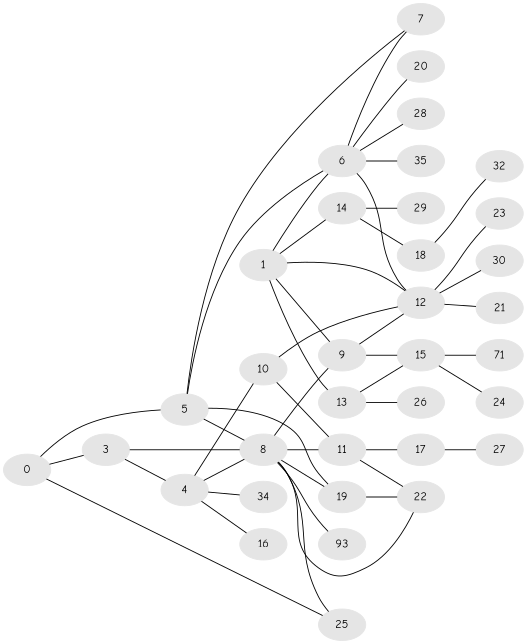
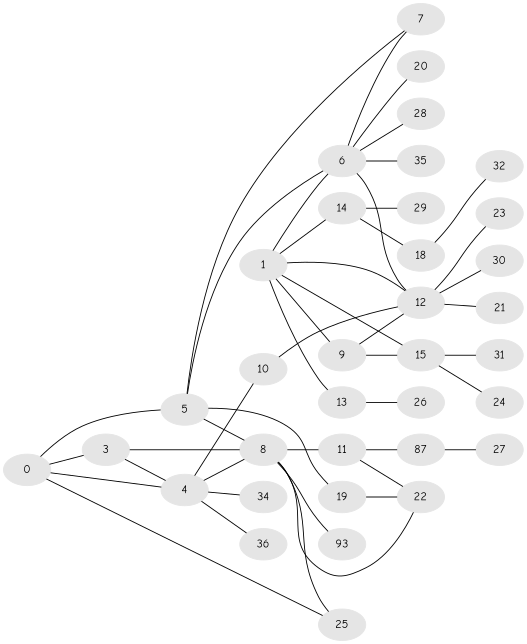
node "71": label "71" -> "31"
edge "15" -- "13": now "15" -- "1"
edge "9" -- "8": removed
edge "10" -- "11": removed
node "17": label "17" -> "87"
edge "8" -- "19": removed
edge "0" -- "4": added
node "16": label "16" -> "36"
